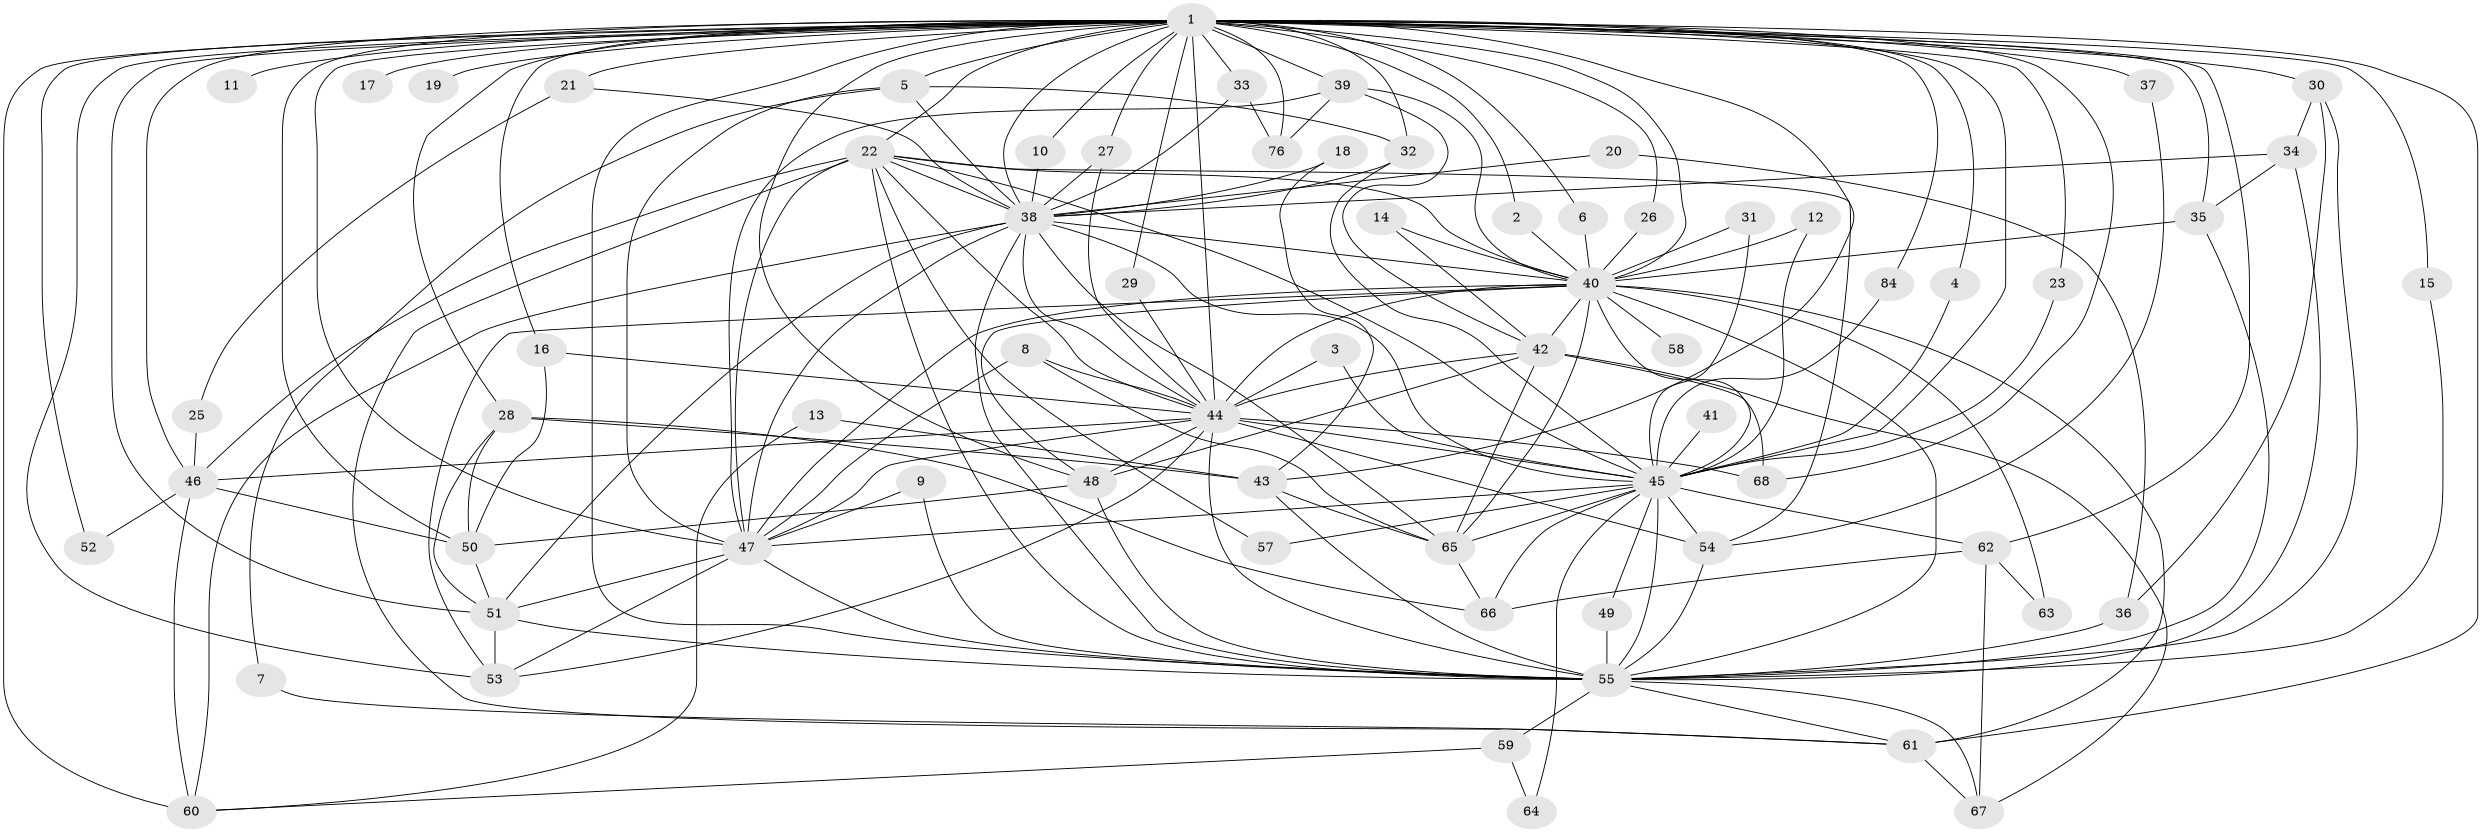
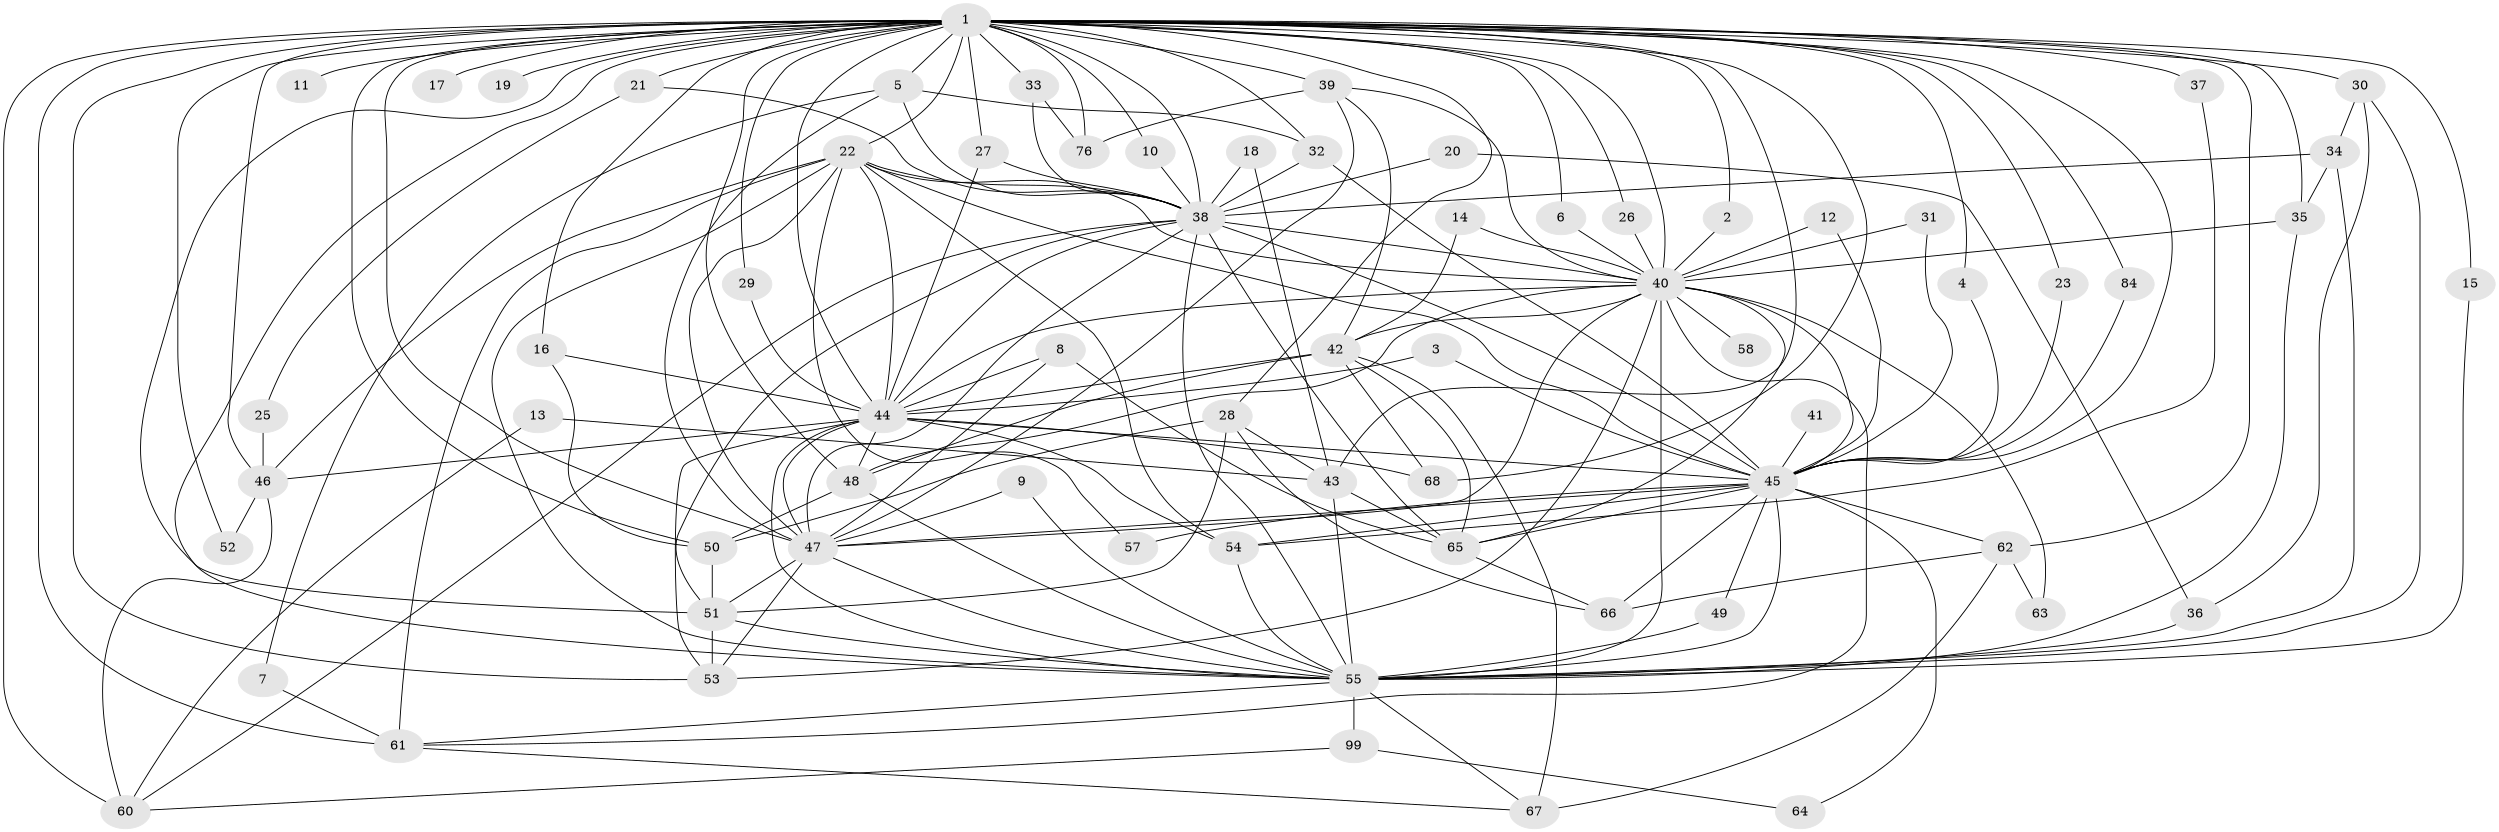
edge "46" -- "50": removed
node "59": label "59" -> "99"
